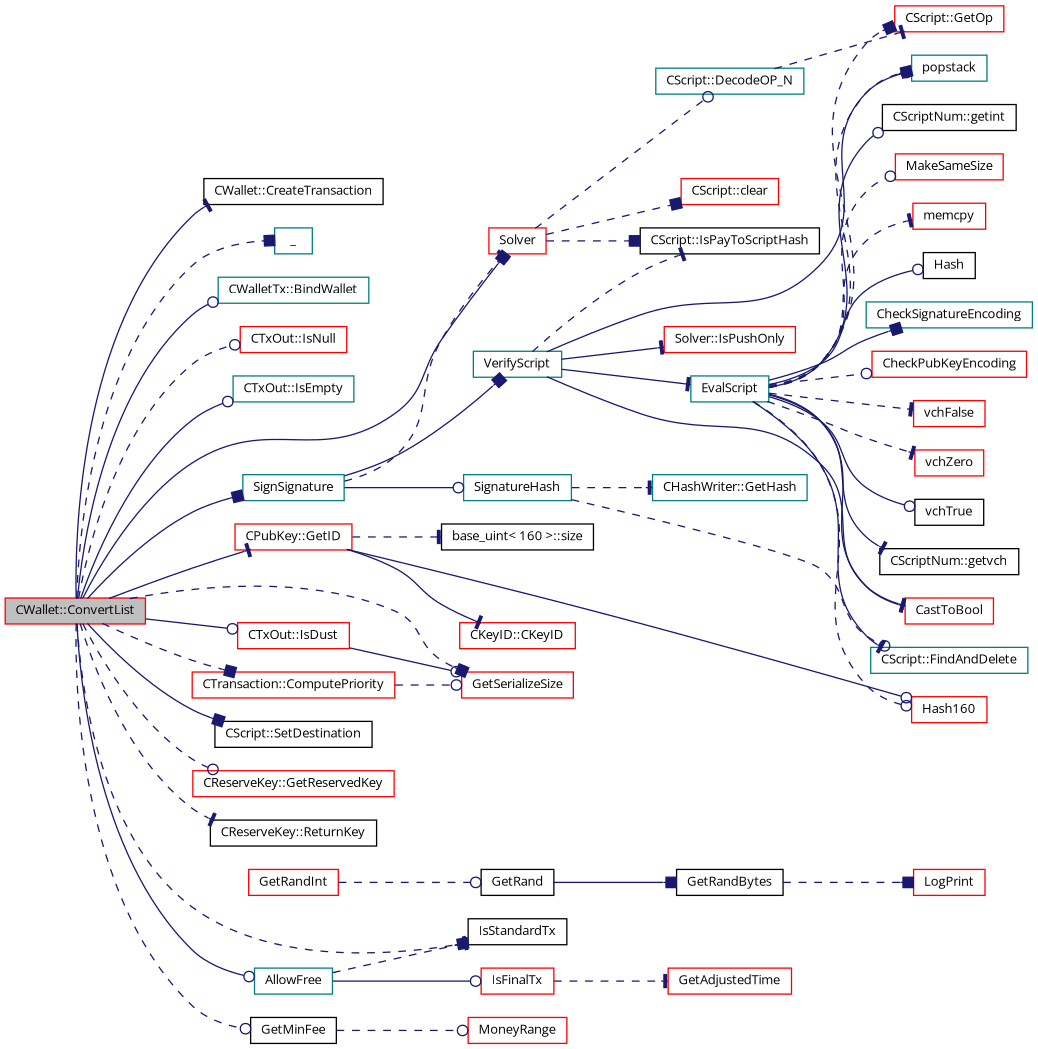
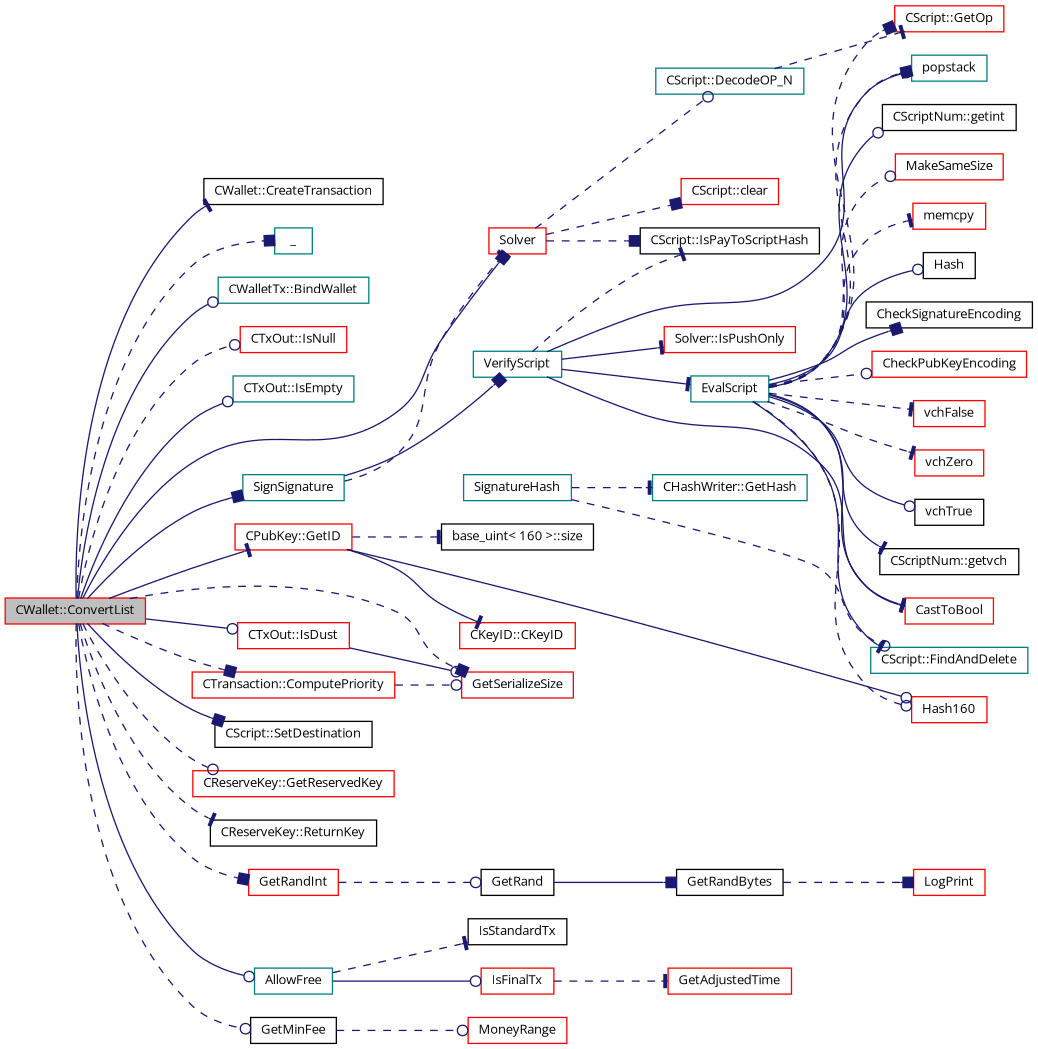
node "CheckSignatureEncoding": color teal -> black
edge "SignSignature" -> "SignatureHash": removed
edge "CWallet::ConvertList" -> "IsStandardTx": now "CWallet::ConvertList" -> "GetRandInt"
